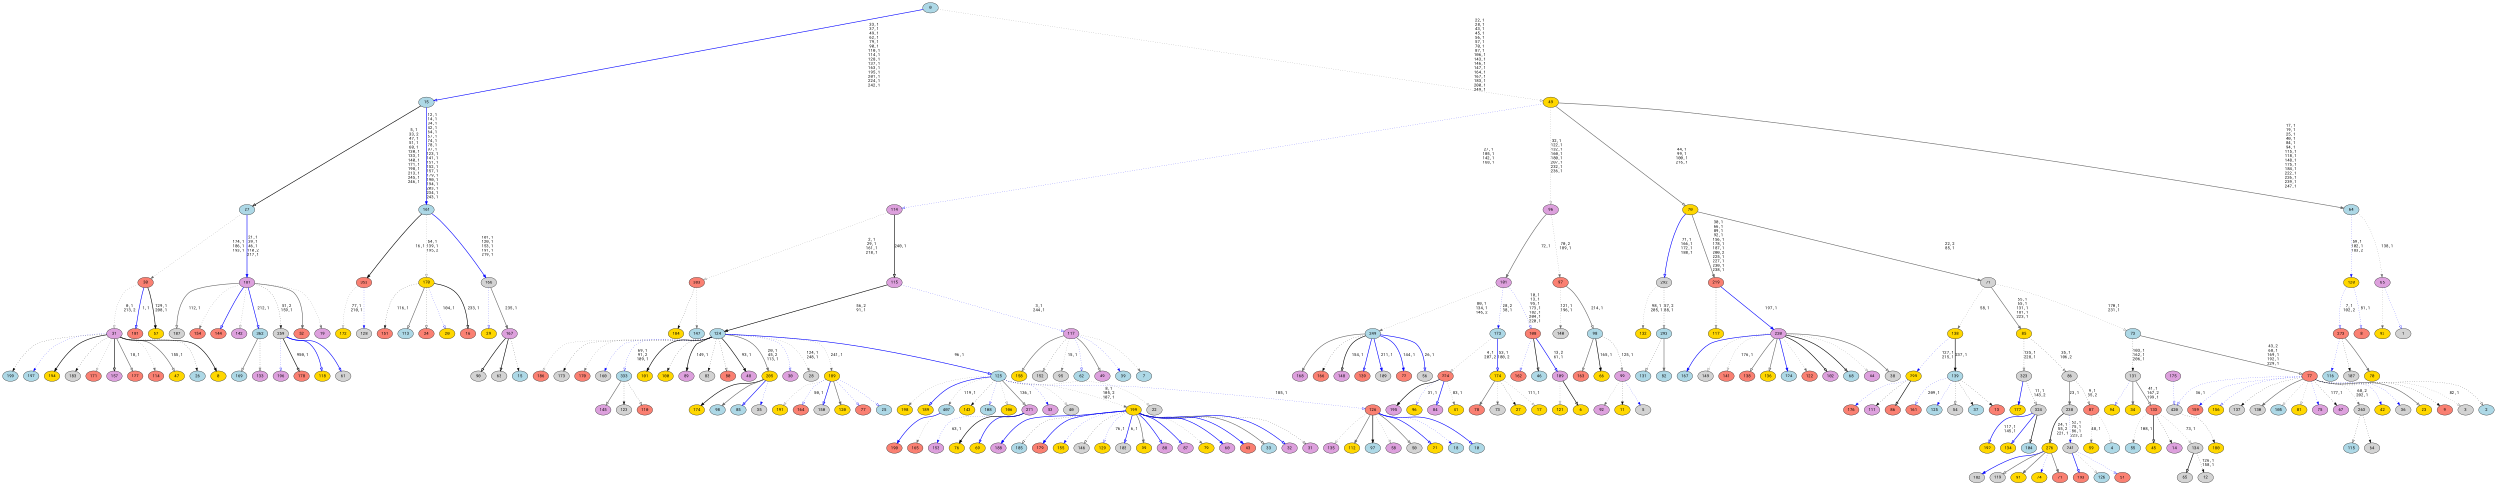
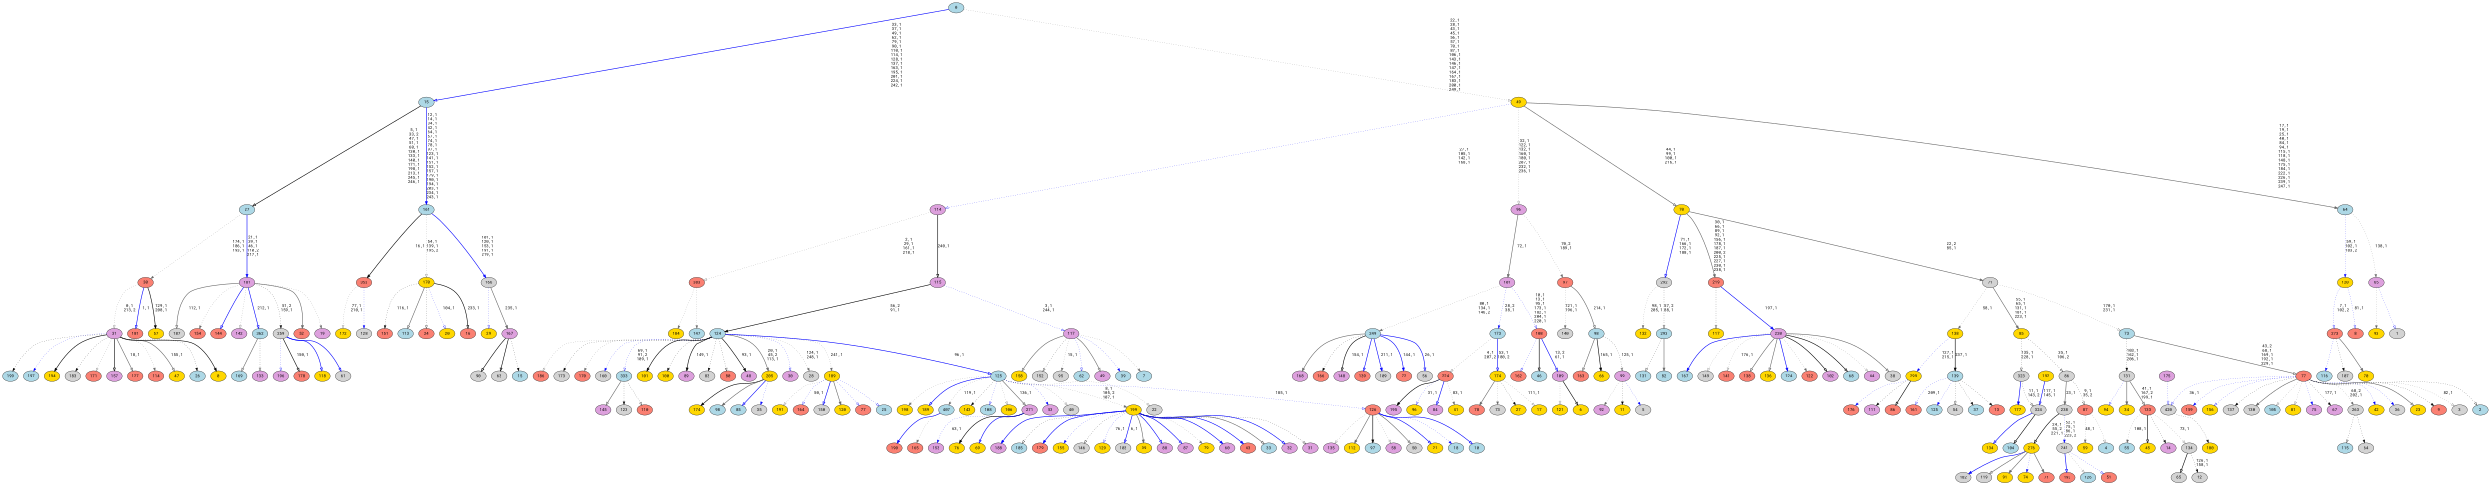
edge "383" -> "184": color black -> gray40
edge "259" -> "178": label "950,1" -> "150,1"
edge "324" -> "192": reversed
